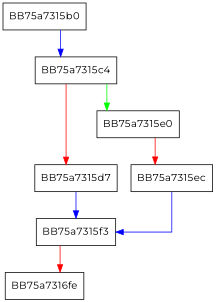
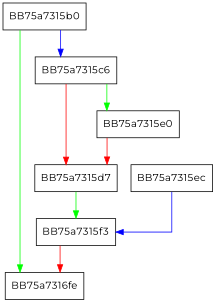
node "BB75a7315c4": label "BB75a7315c4" -> "BB75a7315c6"
edge "BB75a7315b0" -> "BB75a7316fe": added
edge "BB75a7315e0" -> "BB75a7315ec": now "BB75a7315e0" -> "BB75a7315d7"
edge "BB75a7315d7" -> "BB75a7315f3": color blue -> green
